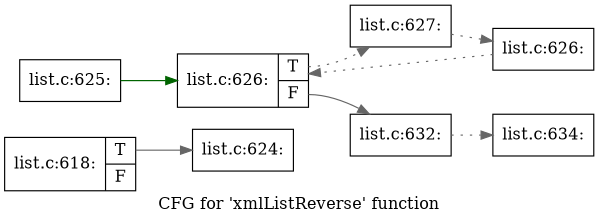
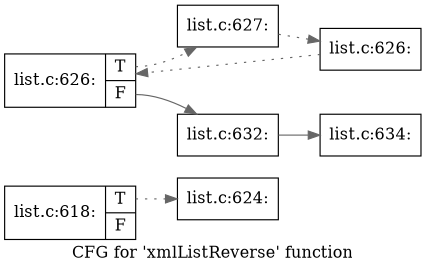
node "list.c:625:": removed
edge "list.c:632:" -> "list.c:634:": style dotted -> solid
edge "list.c:618:" -> "list.c:624:": style solid -> dotted
